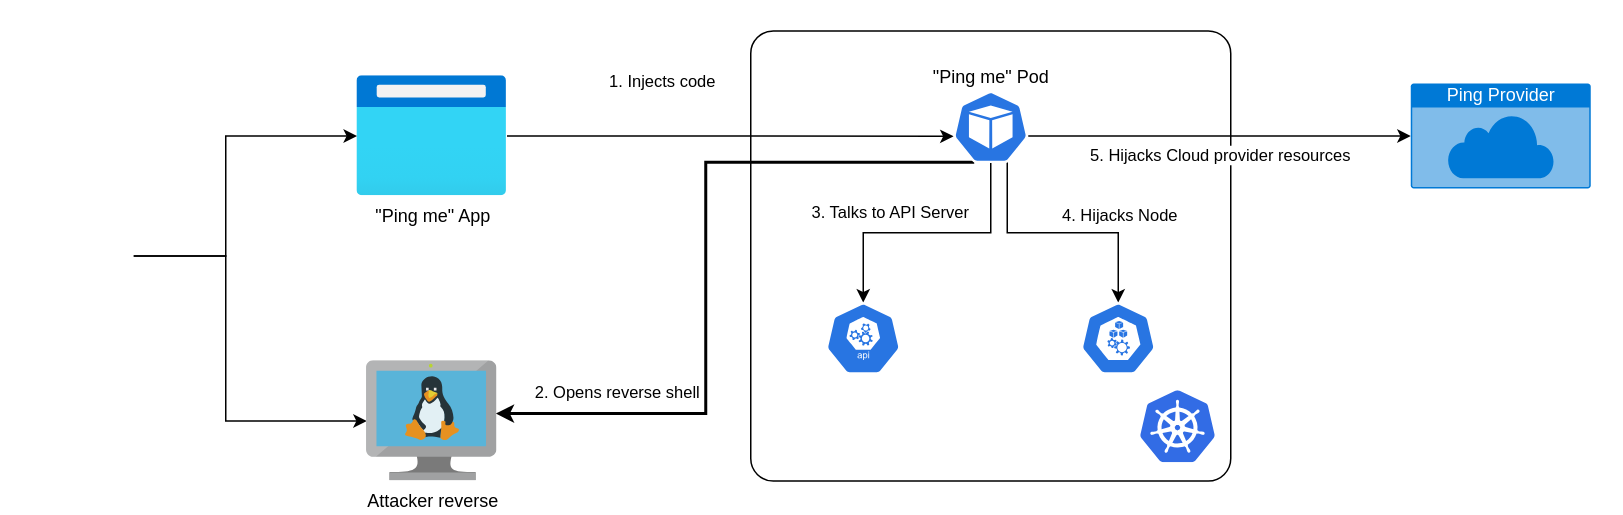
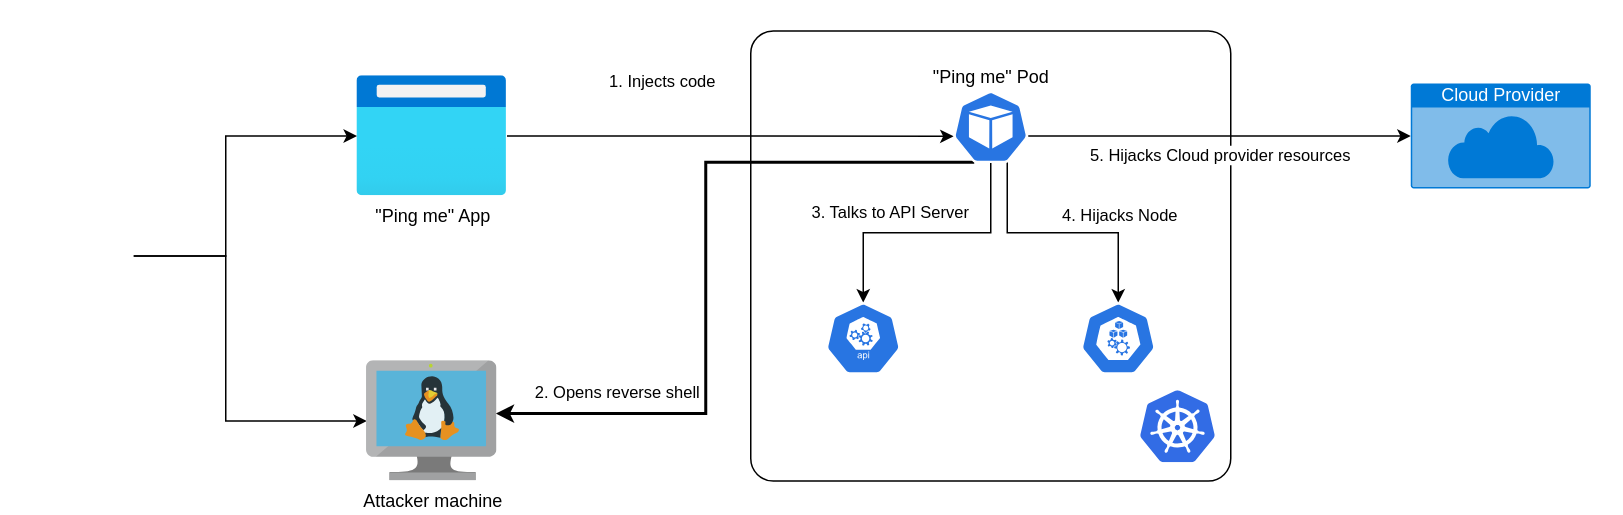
node "Ping Provider": label "Ping Provider" -> "Cloud Provider"
node "Attacker reverse": label "Attacker reverse" -> "Attacker machine"
